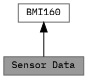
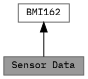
node "BMI160": label "BMI160" -> "BMI162"
